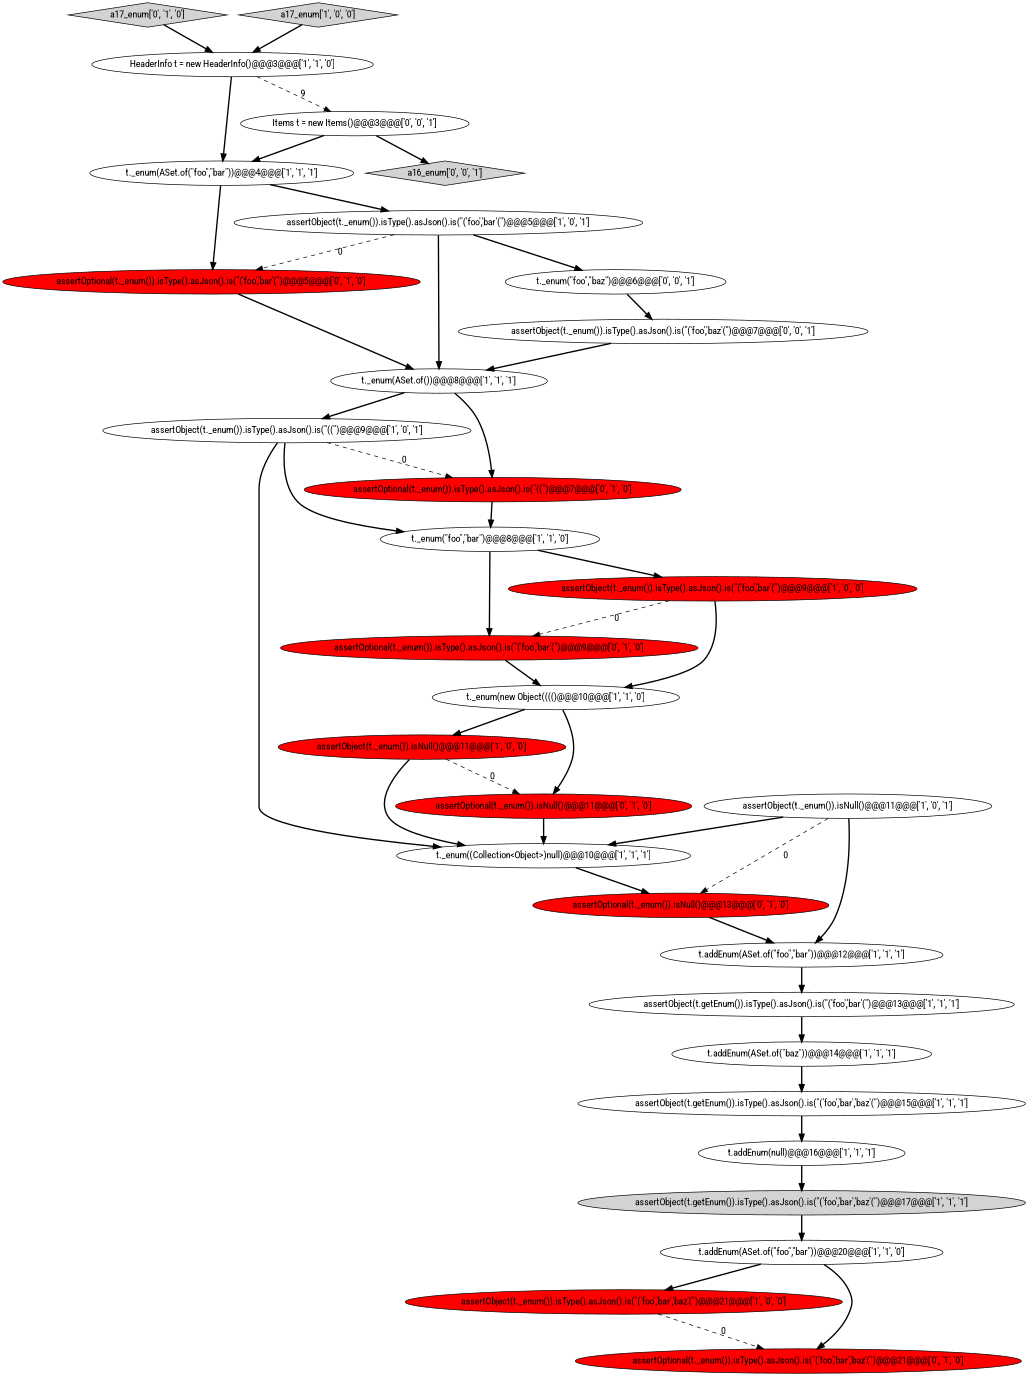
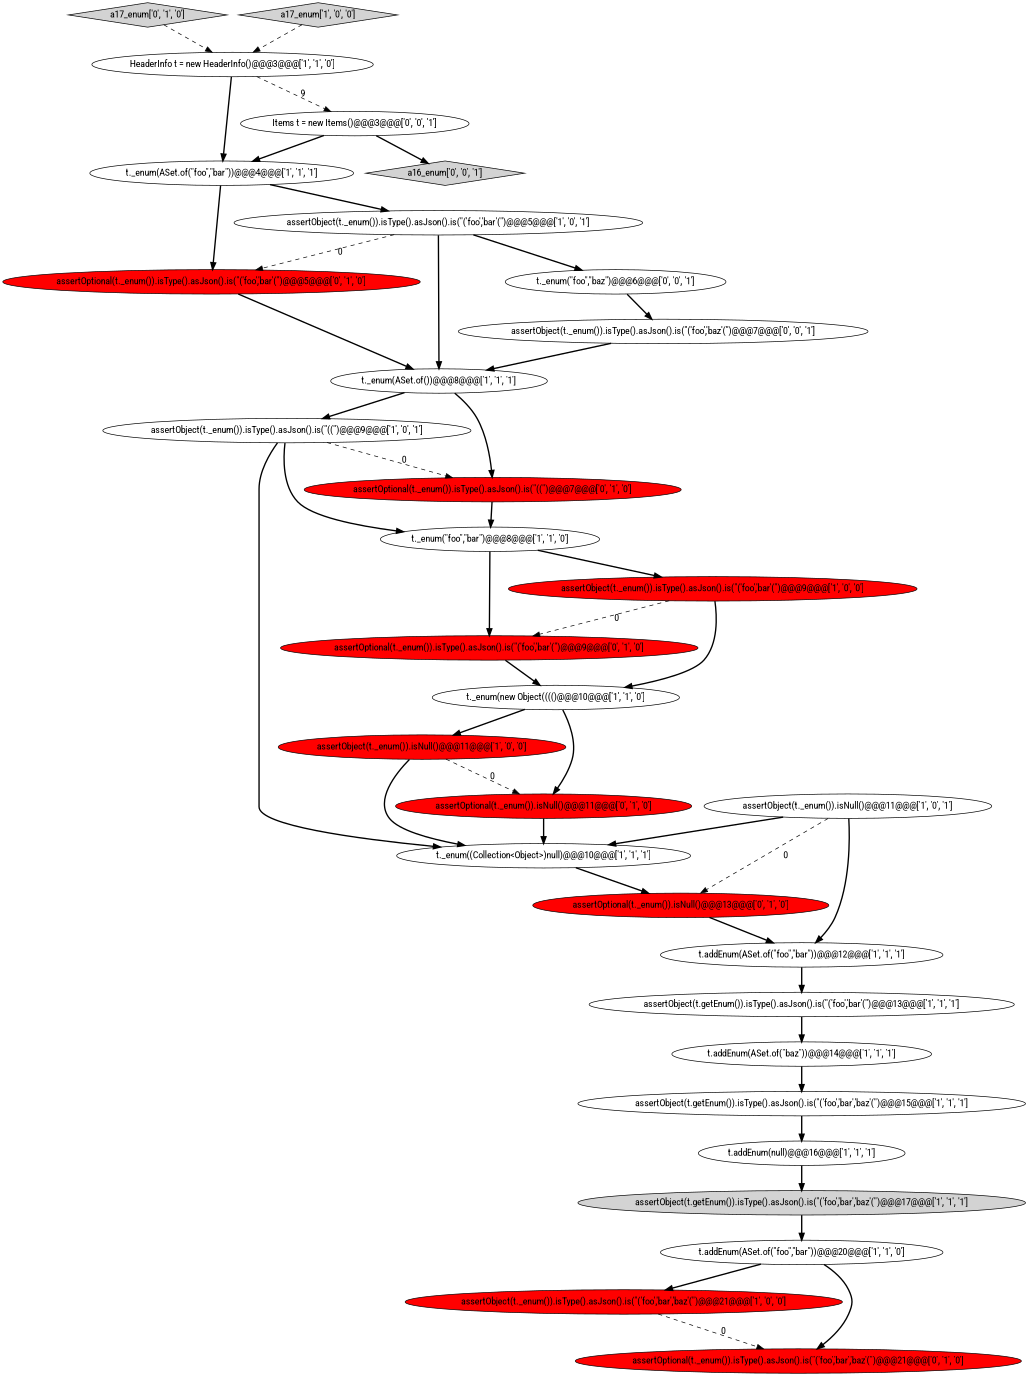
edge "a17_enum['0', '1', '0']" -> "HeaderInfo t = new HeaderInfo()@@@3@@@['1', '1', '0']": style bold -> dashed
edge "a17_enum['1', '0', '0']" -> "HeaderInfo t = new HeaderInfo()@@@3@@@['1', '1', '0']": style bold -> dashed
